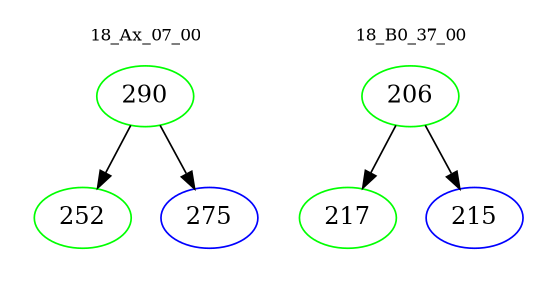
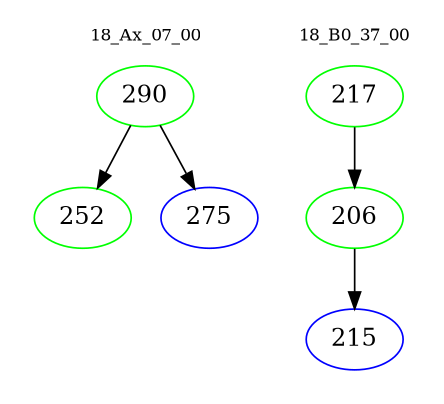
edge "206" -> "217": reversed
